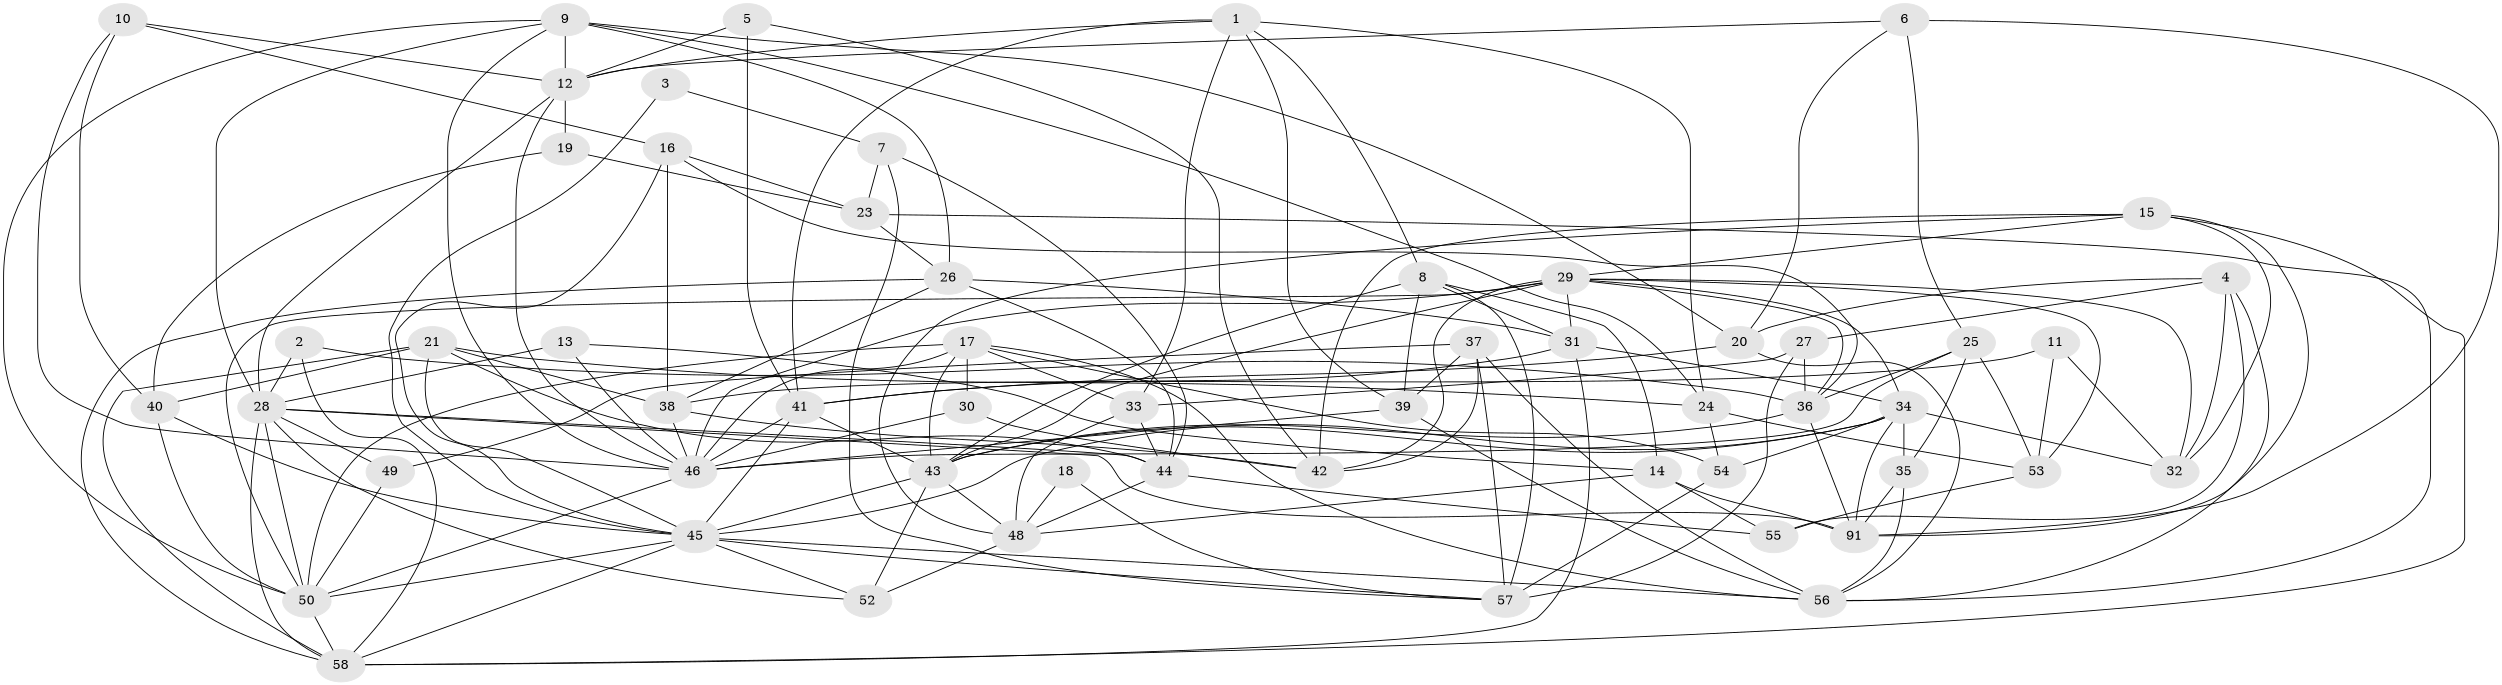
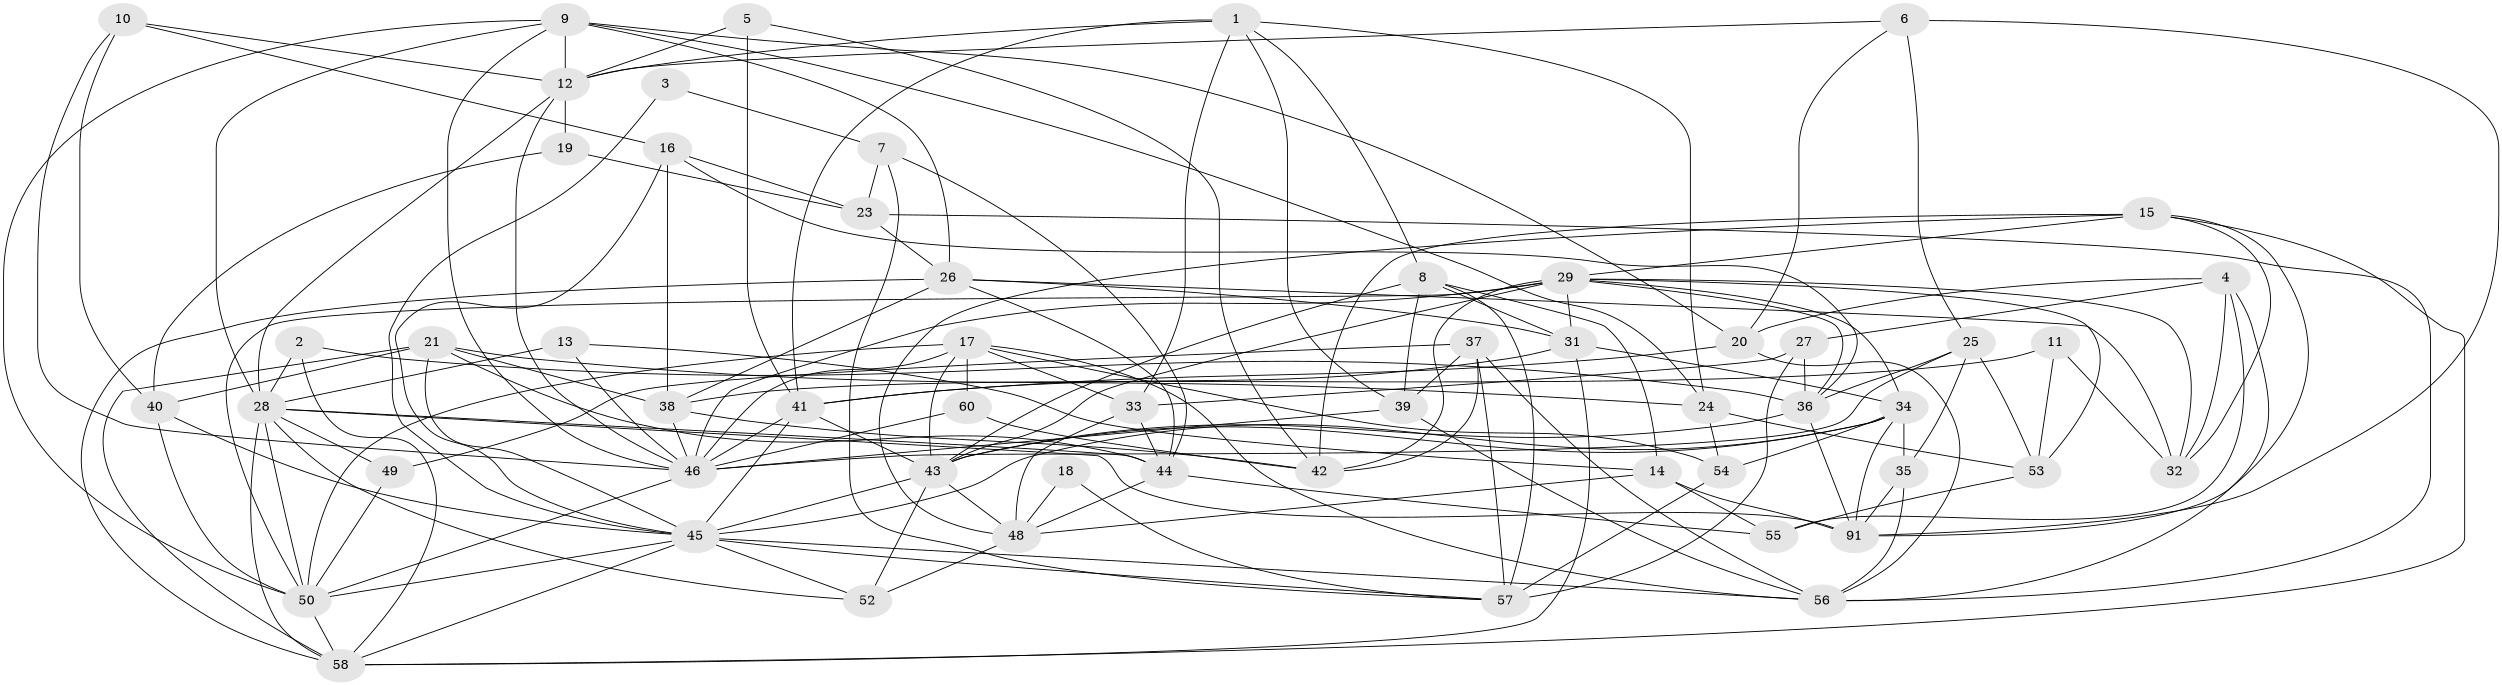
node "30": label "30" -> "60"
edge "34" -- "32": now "26" -- "32"
